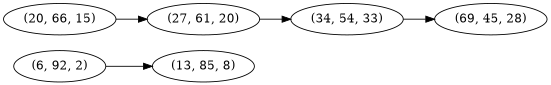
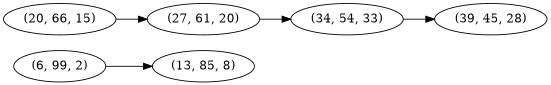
node "(69, 45, 28)": label "(69, 45, 28)" -> "(39, 45, 28)"
node "(6, 92, 2)": label "(6, 92, 2)" -> "(6, 99, 2)"
